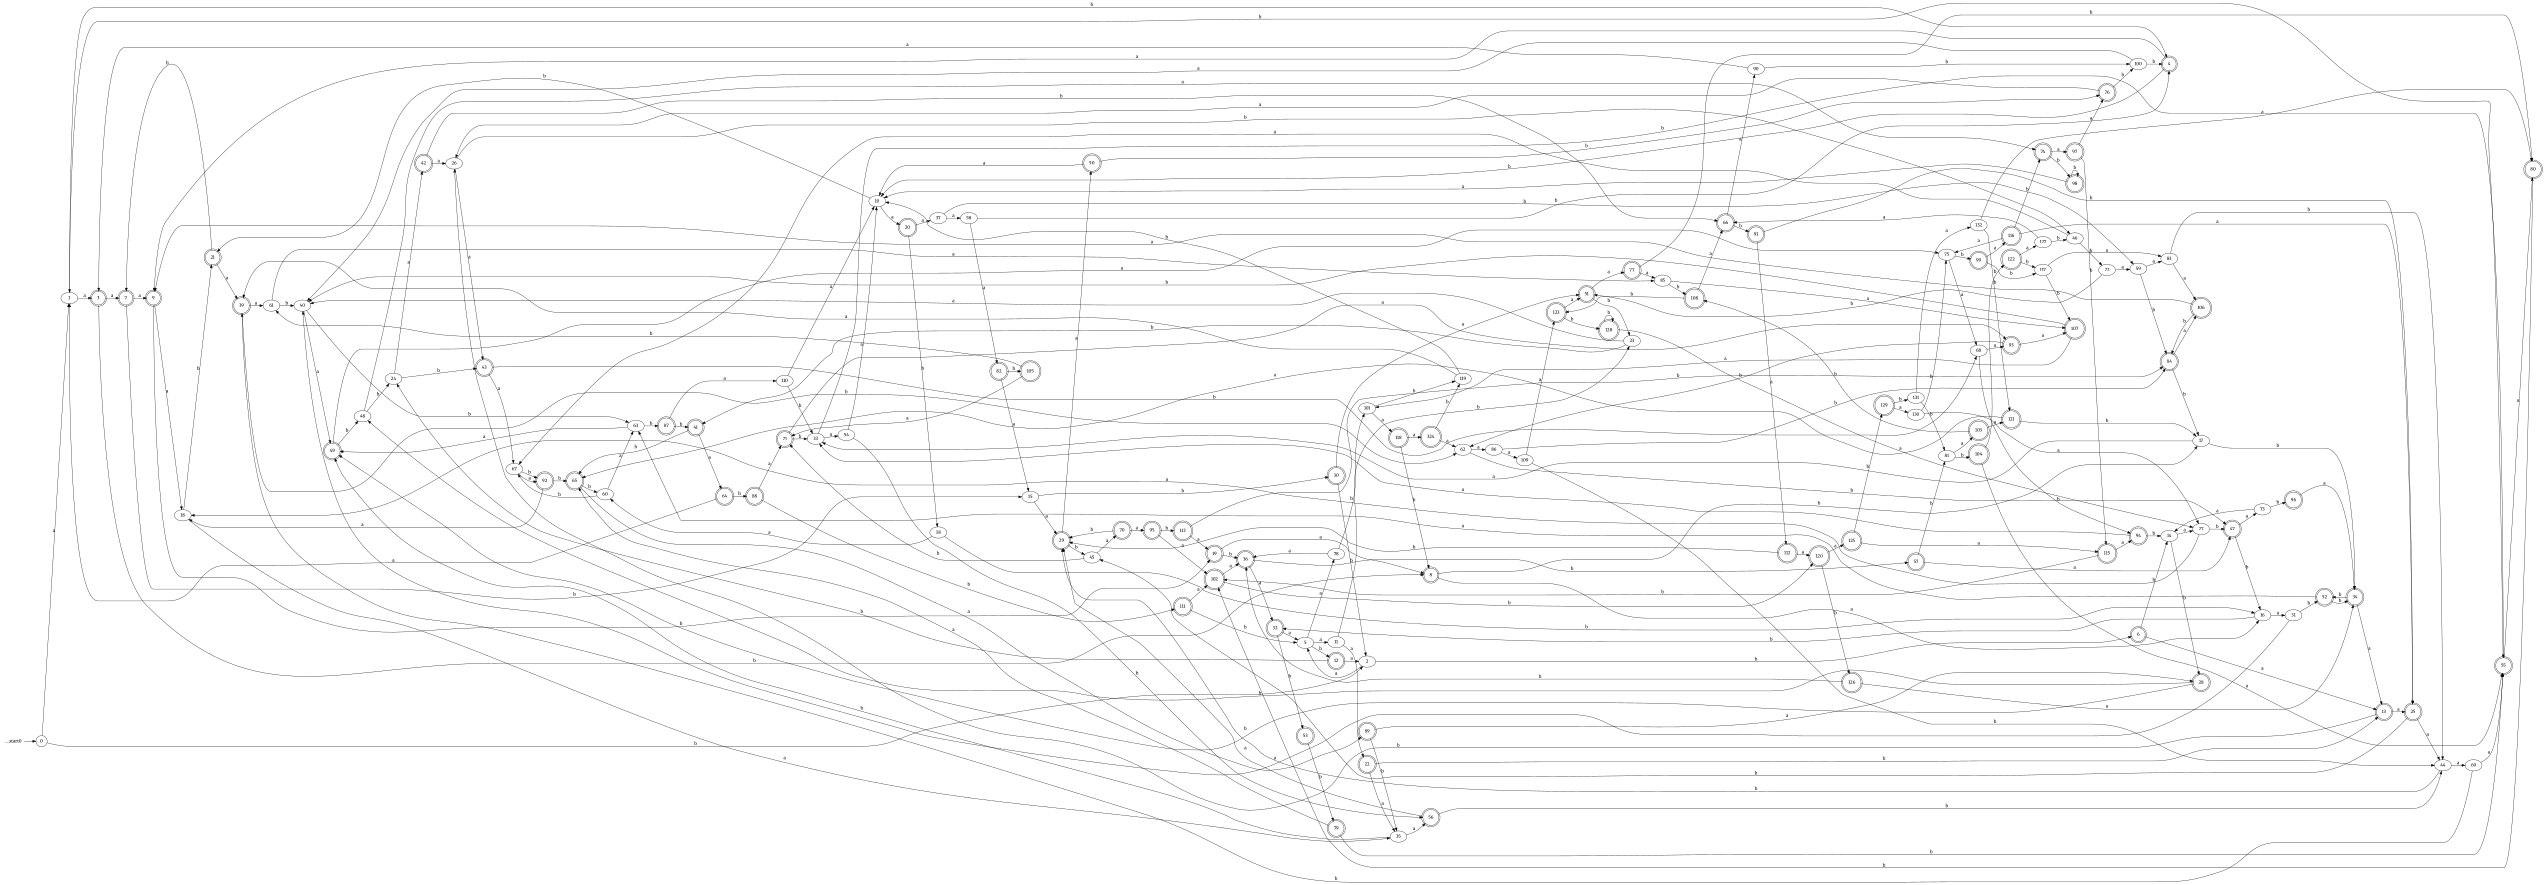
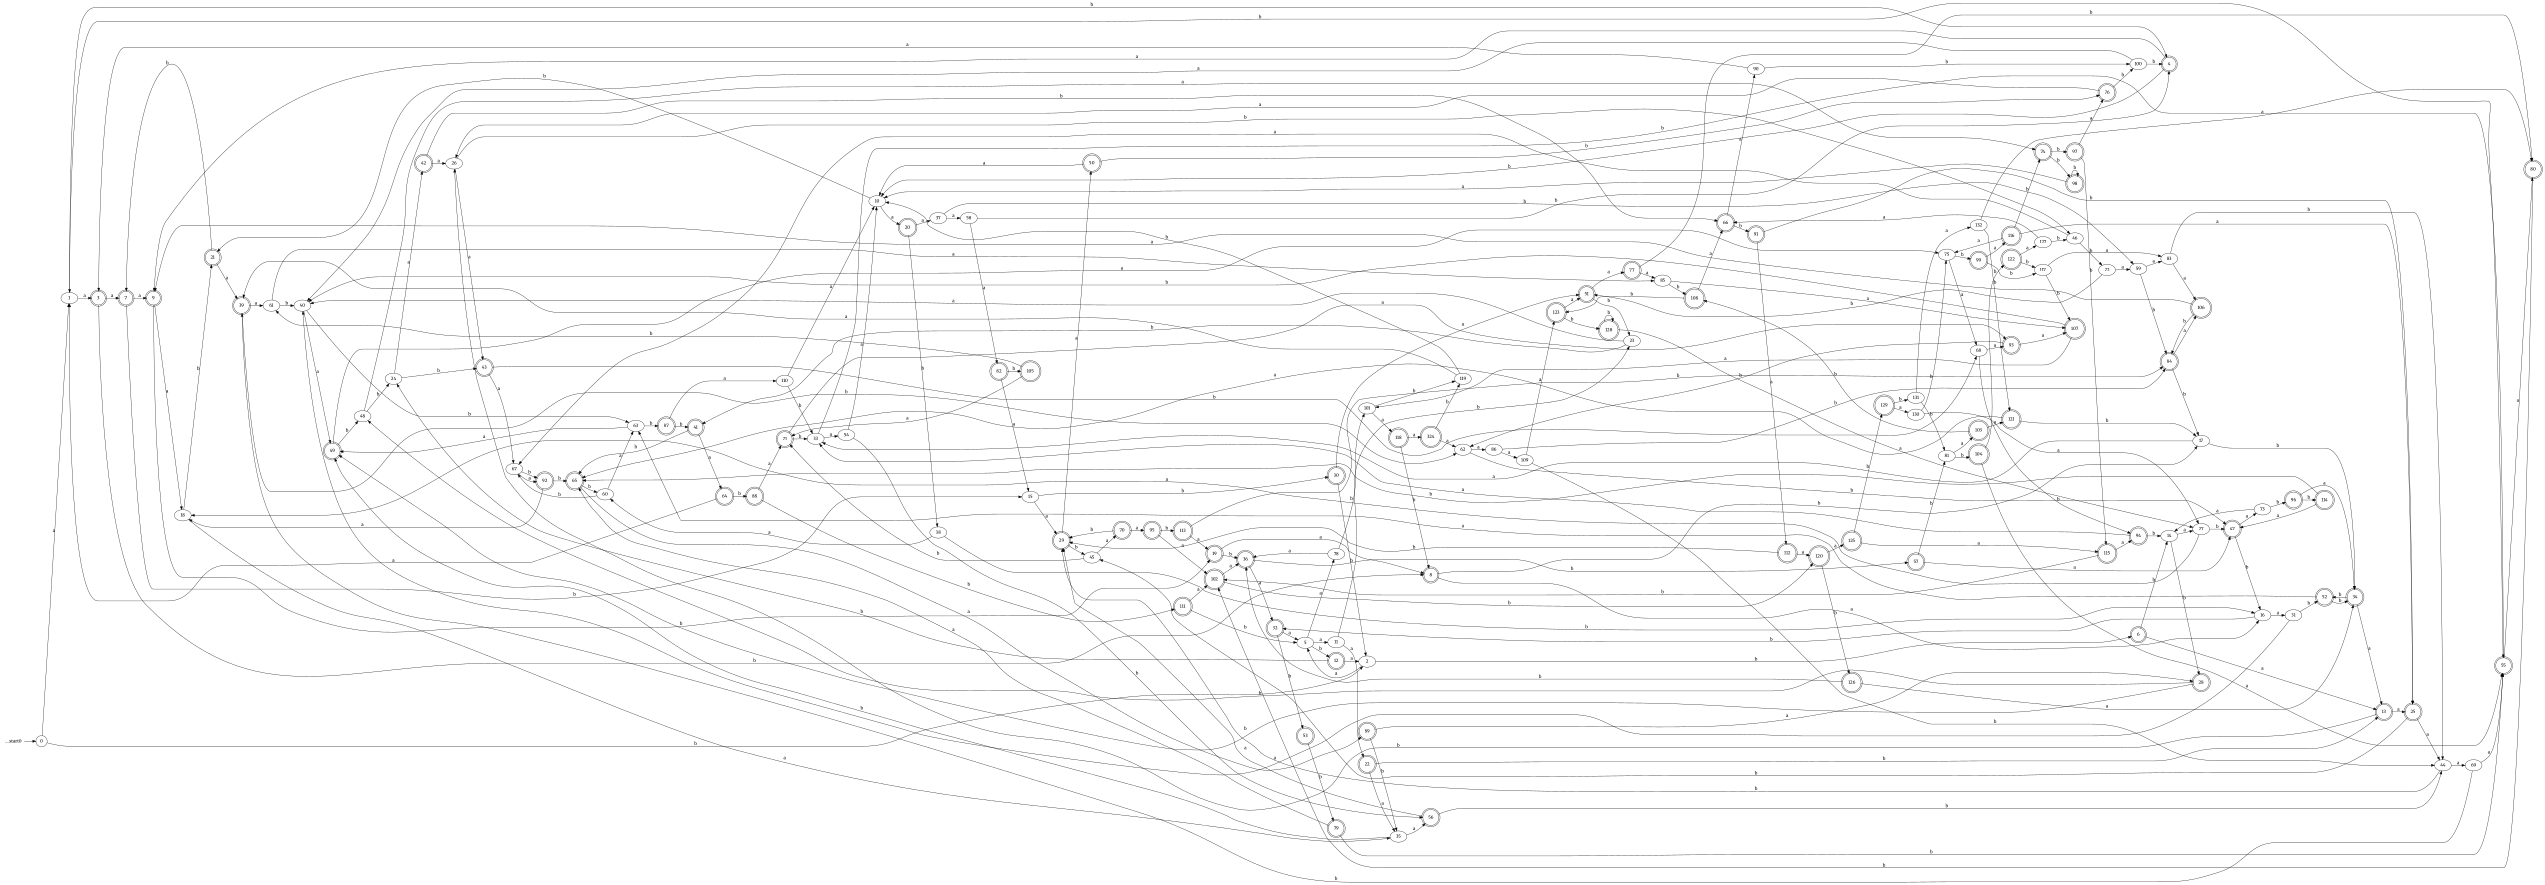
edge "74" -> "97": label "a" -> "b"
node "114": added
